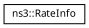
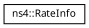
node "ns3::RateInfo": label "ns3::RateInfo" -> "ns4::RateInfo"
